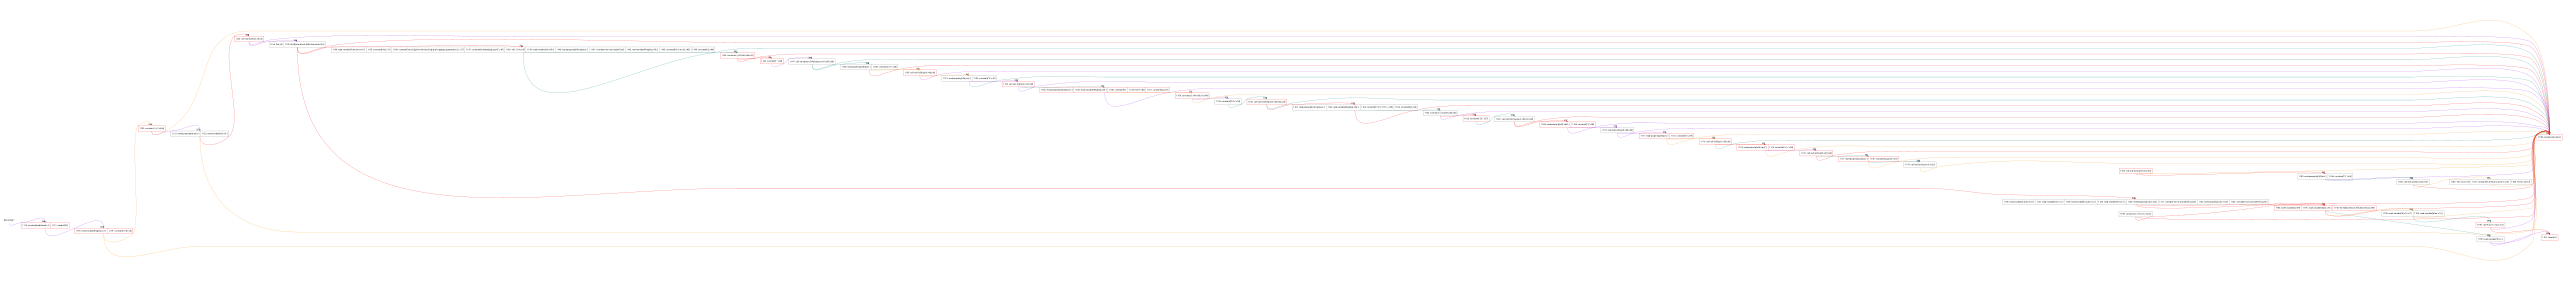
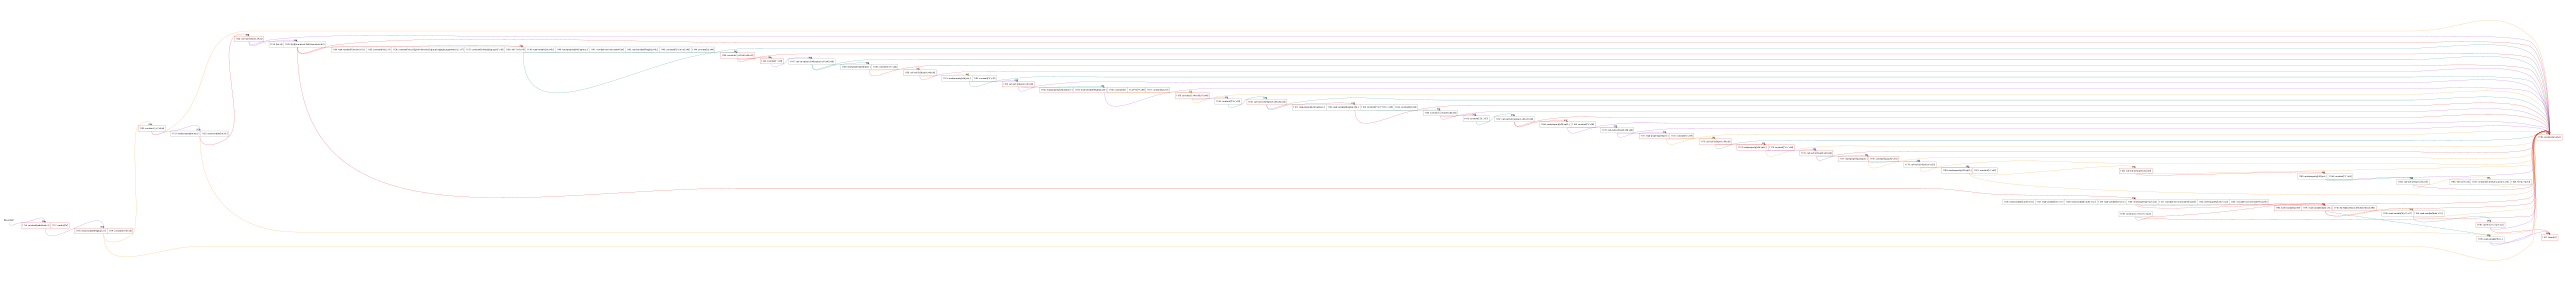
node "1180: read-property[v22,'split',-]": added
